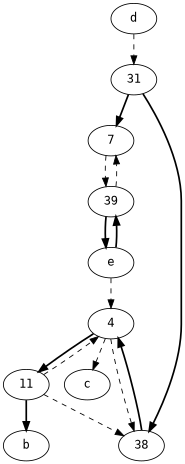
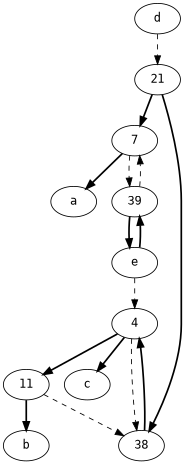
node "31": label "31" -> "21"
node "a": added
edge "4" -> "c": style dashed -> bold
edge "11" -> "4": removed
